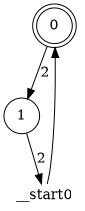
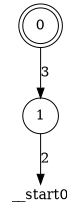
edge "0" -> "1": label "2" -> "3"
edge "__start0" -> "0": removed
